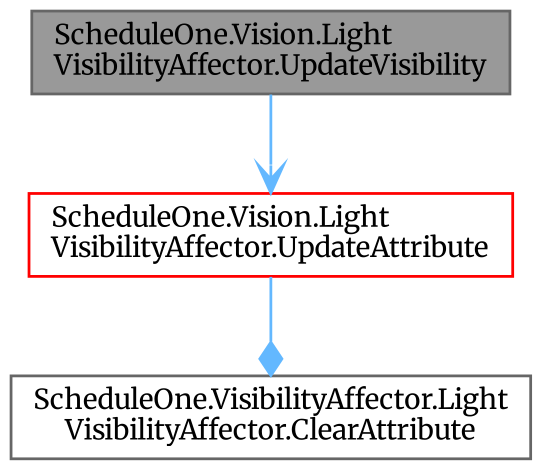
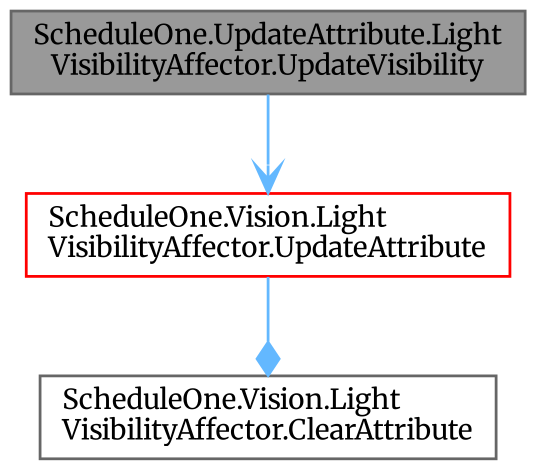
node "ScheduleOne.Vision.Light VisibilityAffector.UpdateVisibility": label "ScheduleOne.Vision.Light VisibilityAffector.UpdateVisibility" -> "ScheduleOne.UpdateAttribute.Light VisibilityAffector.UpdateVisibility"
node "ScheduleOne.VisibilityAffector.Light VisibilityAffector.ClearAttribute": label "ScheduleOne.VisibilityAffector.Light VisibilityAffector.ClearAttribute" -> "ScheduleOne.Vision.Light VisibilityAffector.ClearAttribute"
